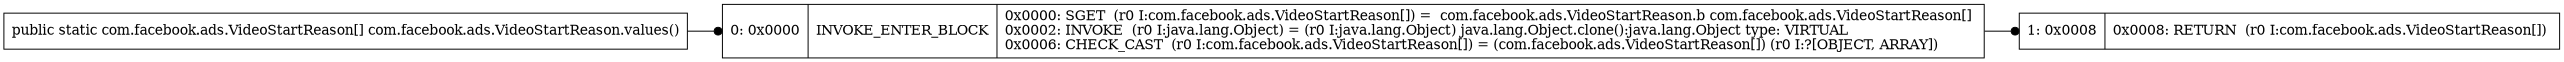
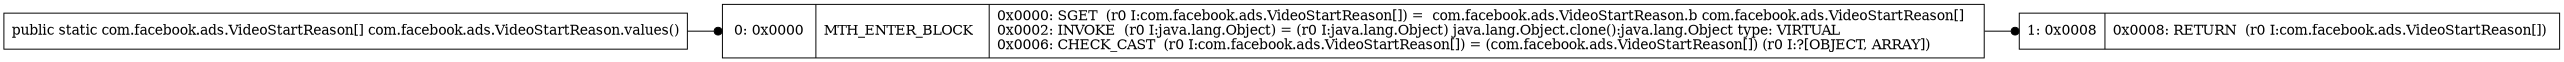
node "0: 0x0000": text "INVOKE_ENTER_BLOCK" -> "MTH_ENTER_BLOCK"
